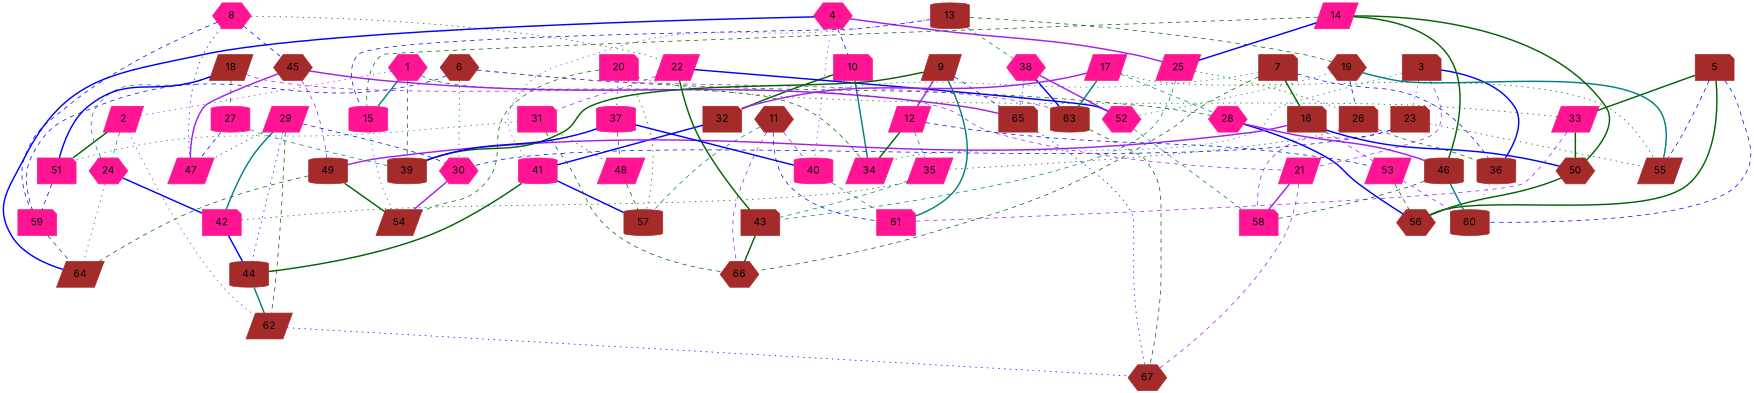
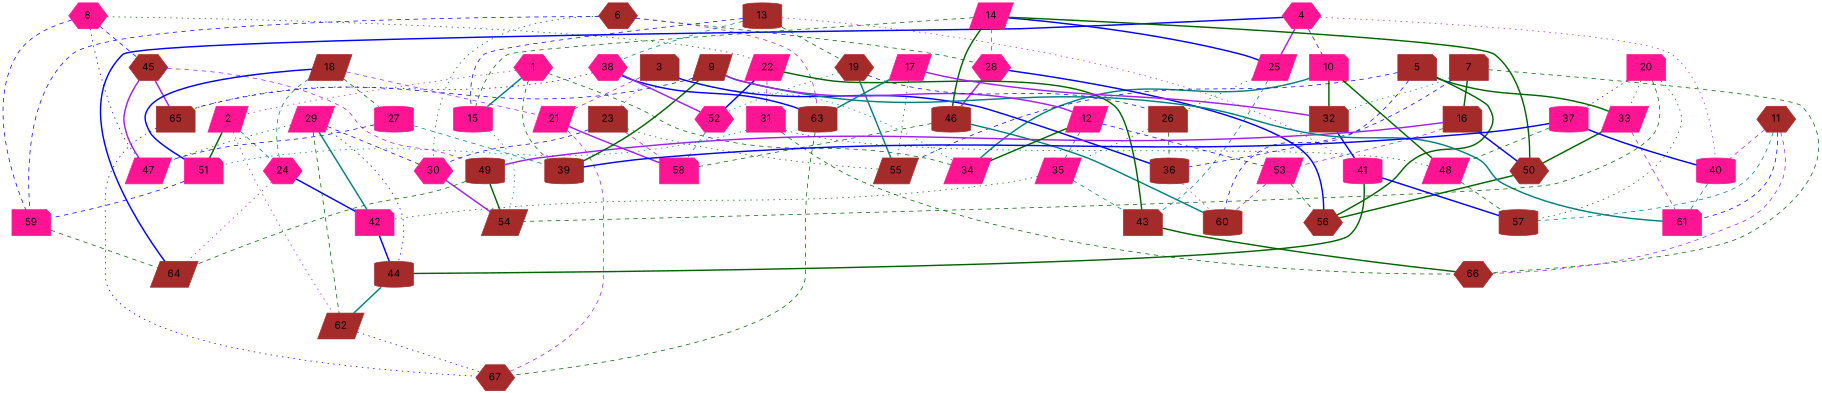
edge "17" -- "28": now "14" -- "28"
edge "10" -- "48": added
